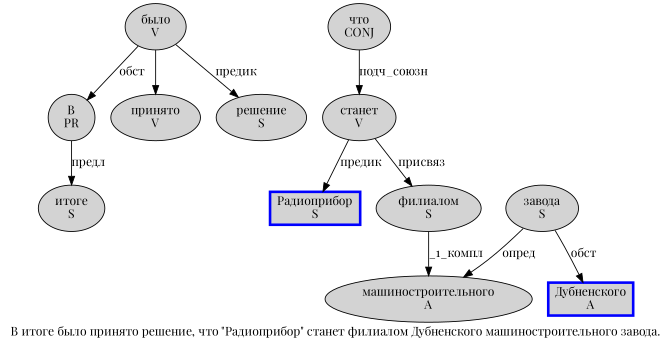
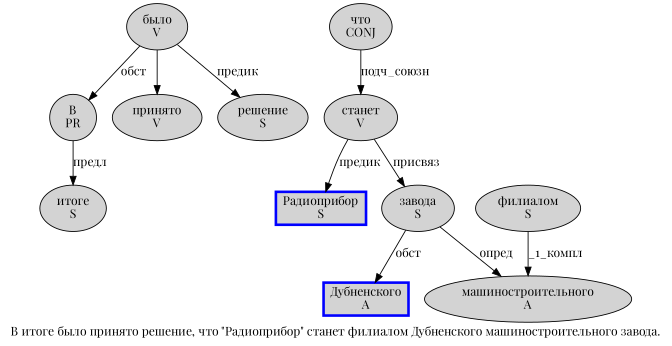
edge "станет V" -> "филиалом S": now "станет V" -> "завода S"
